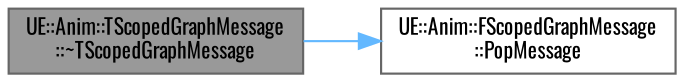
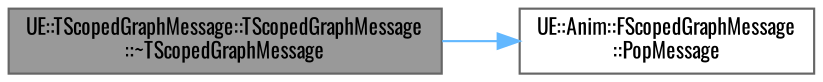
node "UE::Anim::TScopedGraphMessage ::~TScopedGraphMessage": label "UE::Anim::TScopedGraphMessage ::~TScopedGraphMessage" -> "UE::TScopedGraphMessage::TScopedGraphMessage ::~TScopedGraphMessage"
